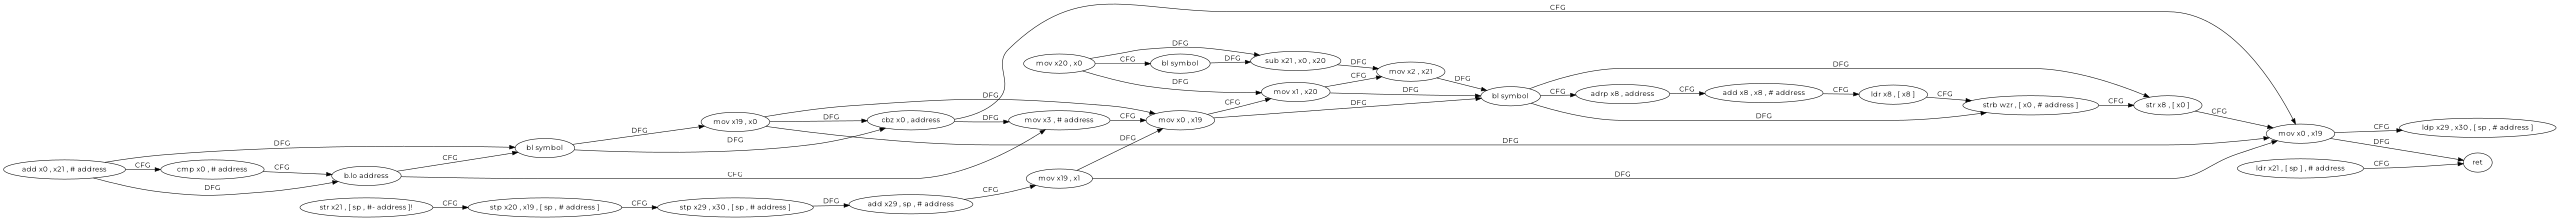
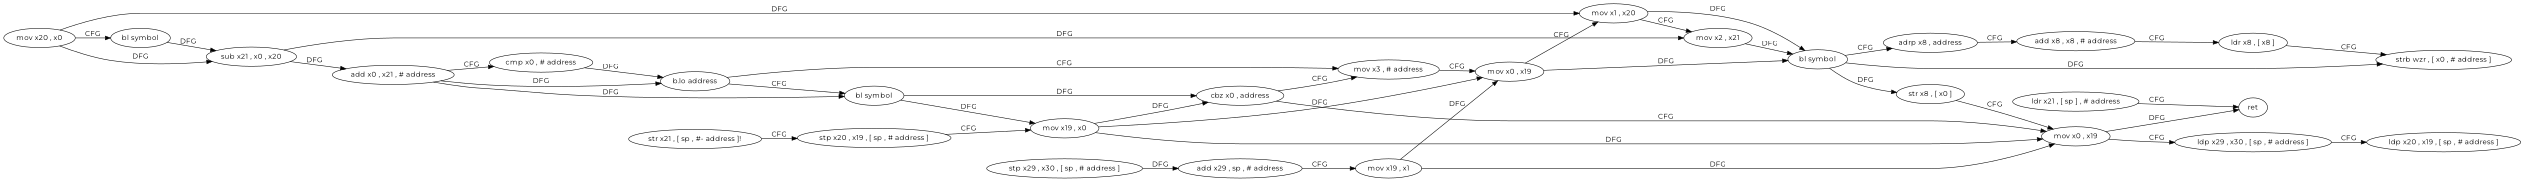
edge "sub x21 , x0 , x20" -> "add x0 , x21 , # address": added, label "DFG"
edge "strb wzr , [ x0 , # address ]" -> "str x8 , [ x0 ]": removed, label "CFG"
edge "cbz x0 , address" -> "mov x3 , # address": label "DFG" -> "CFG"
node "ldp x20 , x19 , [ sp , # address ]": added
edge "cmp x0 , # address" -> "b.lo address": label "CFG" -> "DFG"
edge "stp x20 , x19 , [ sp , # address ]" -> "stp x29 , x30 , [ sp , # address ]": now "stp x20 , x19 , [ sp , # address ]" -> "mov x19 , x0"
